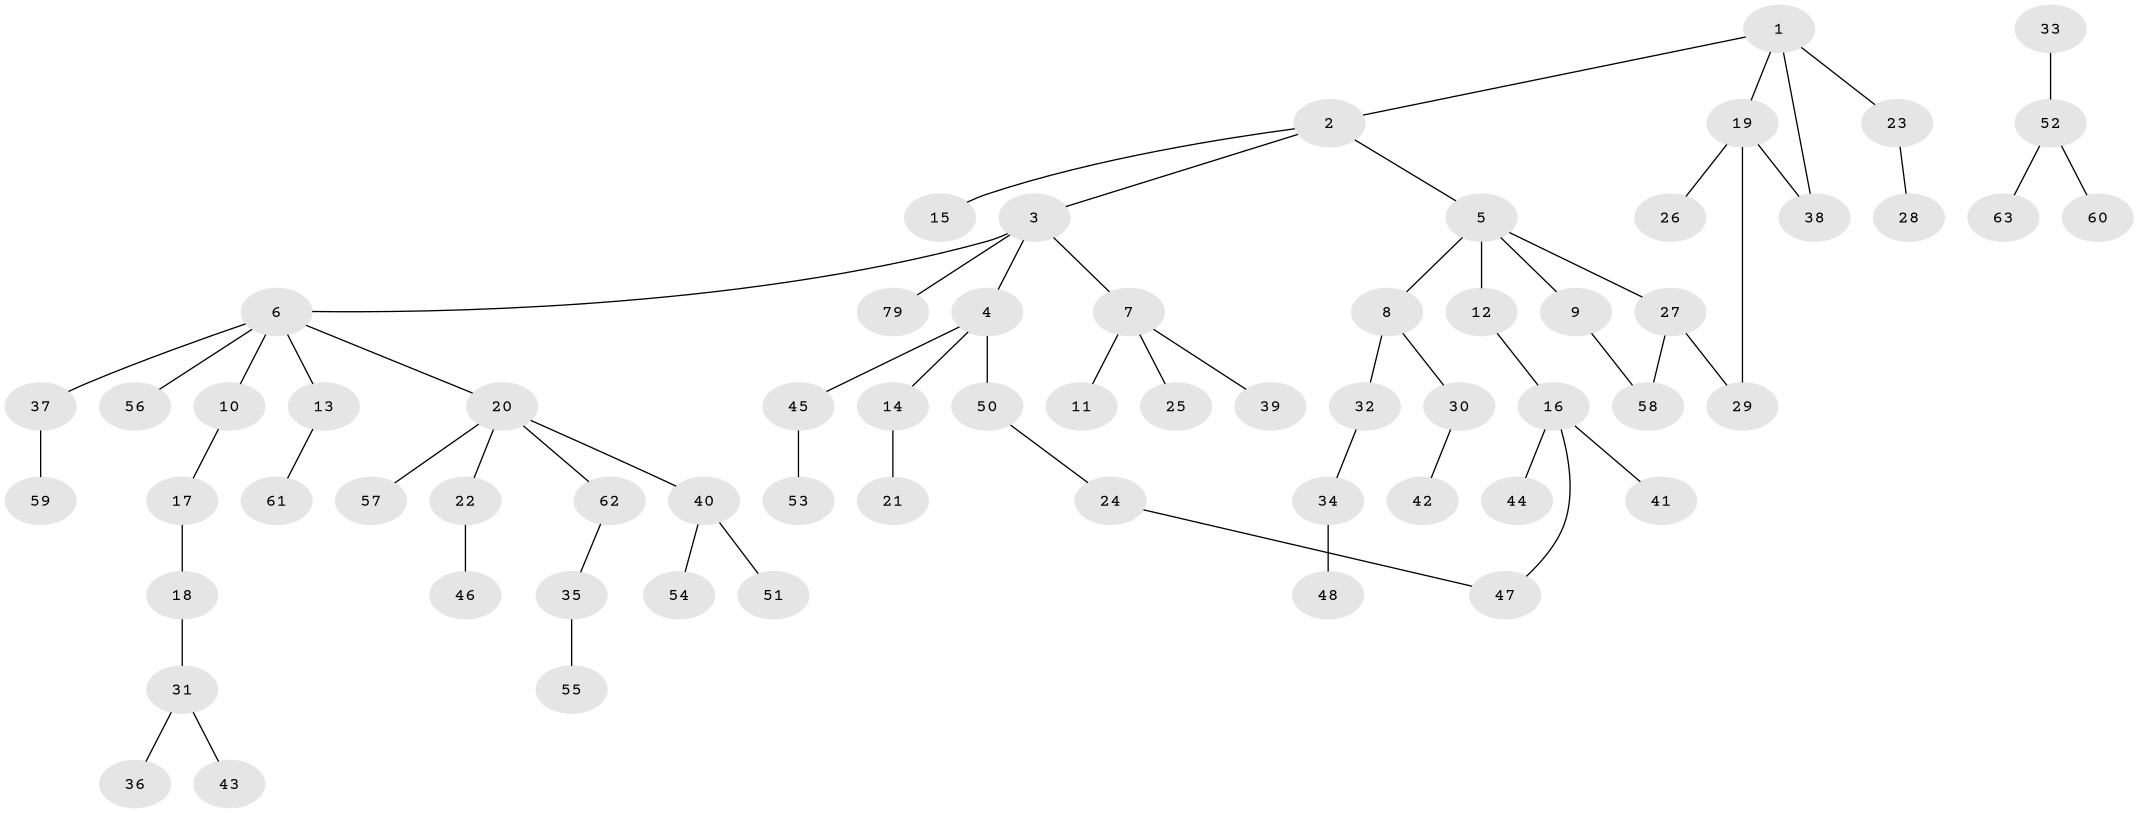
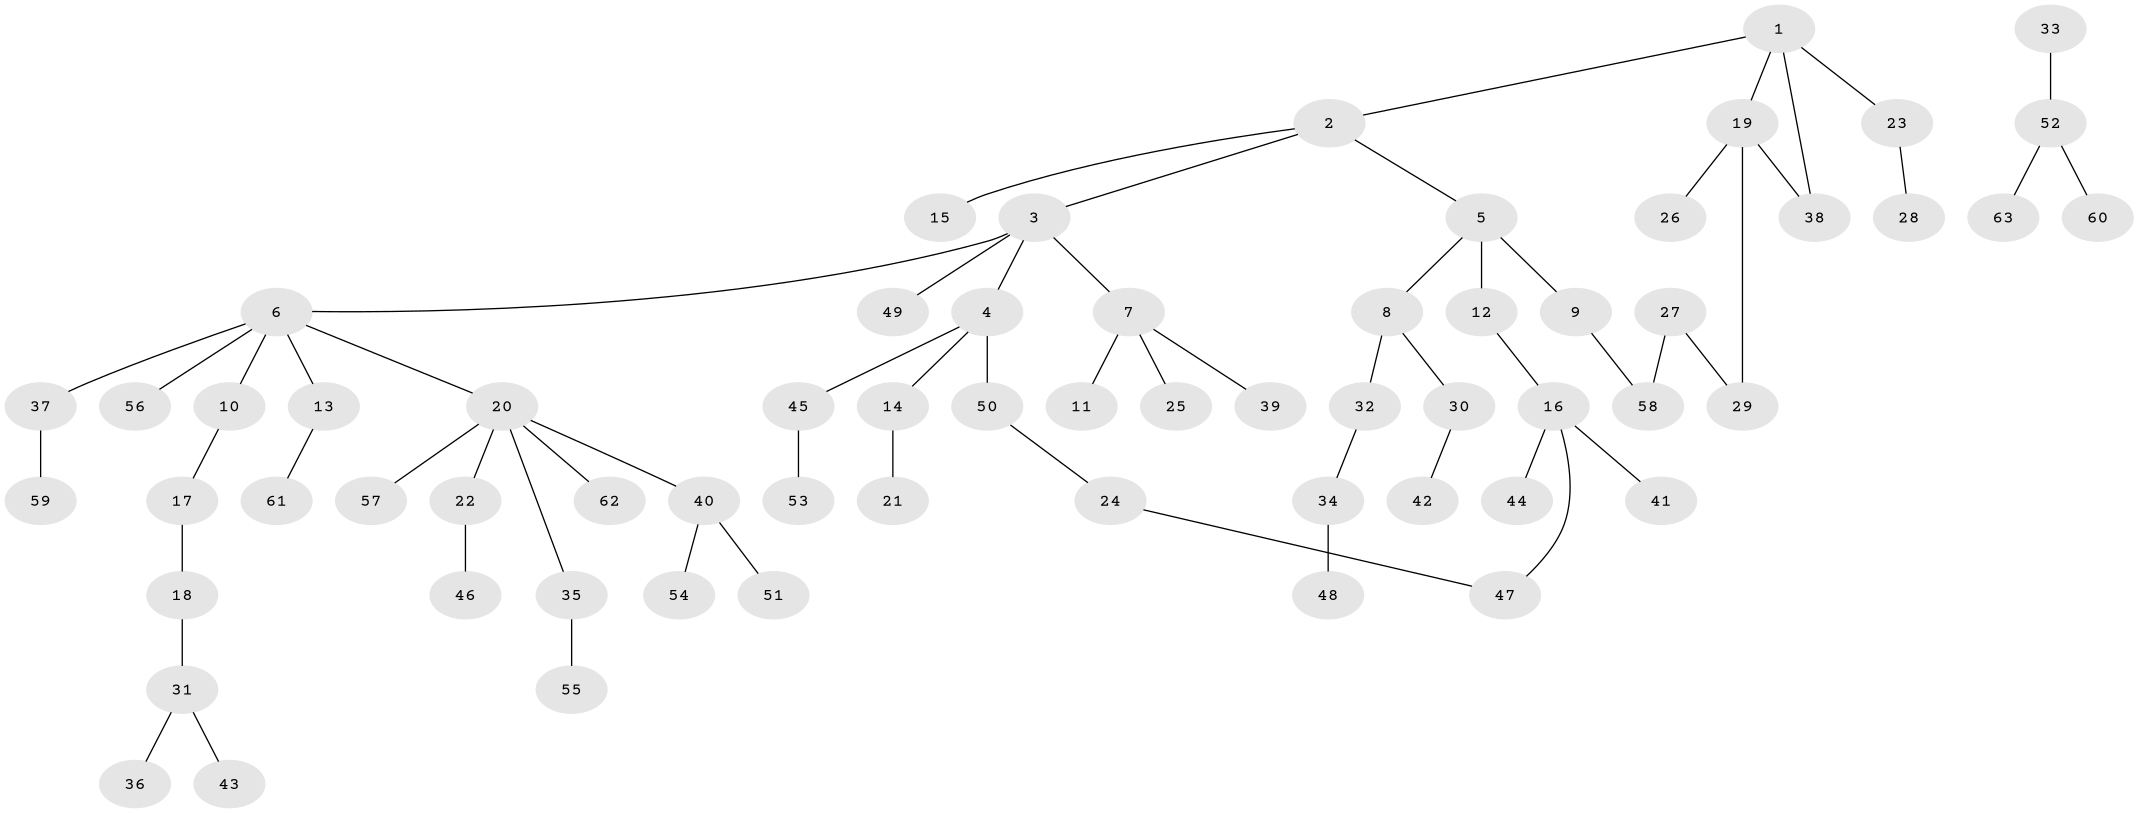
edge "5" -- "27": removed
node "79": label "79" -> "49"
edge "62" -- "35": now "20" -- "35"
